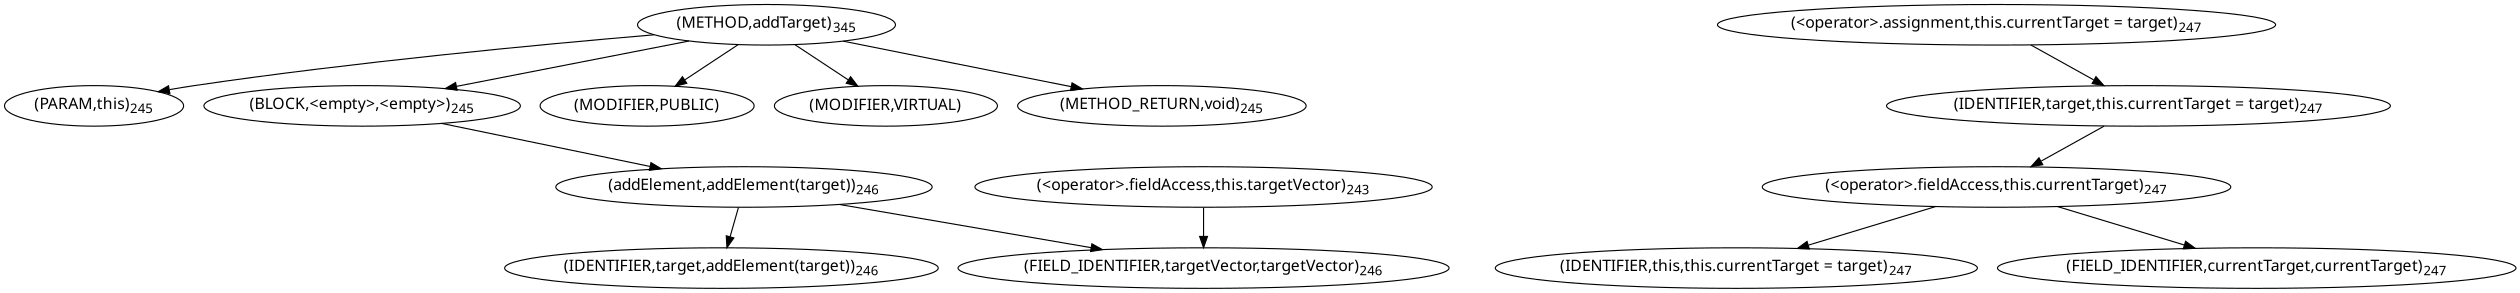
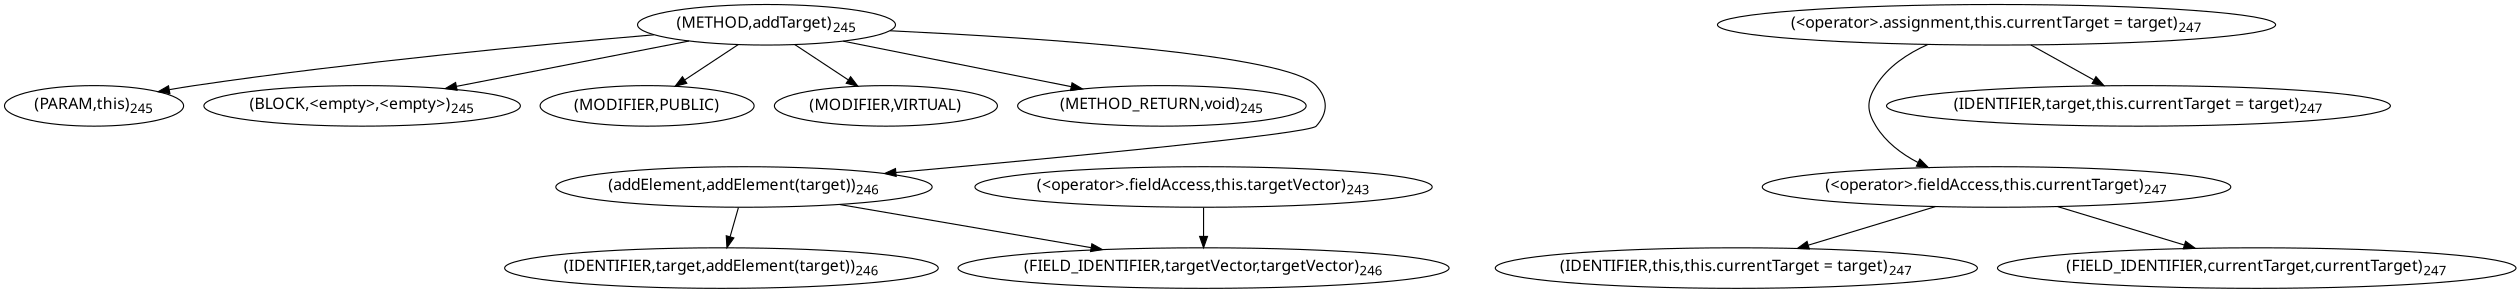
node "(METHOD,addTarget)": text "345" -> "245"
edge "(IDENTIFIER,target,this.currentTarget = target)" -> "(<operator>.fieldAccess,this.currentTarget)": now "(<operator>.assignment,this.currentTarget = target)" -> "(<operator>.fieldAccess,this.currentTarget)"
edge "(BLOCK,<empty>,<empty>)" -> "(addElement,addElement(target))": now "(METHOD,addTarget)" -> "(addElement,addElement(target))"
